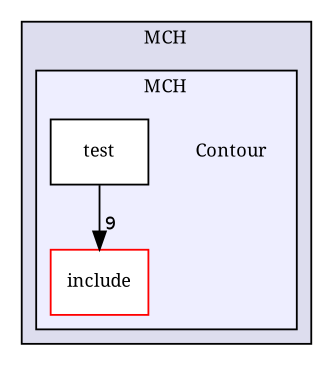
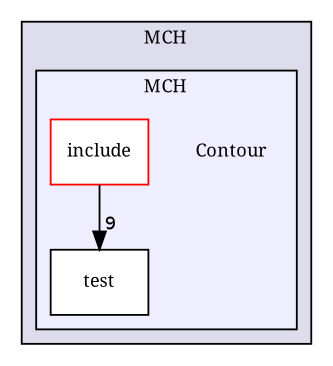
edge "test" -> "include": reversed
